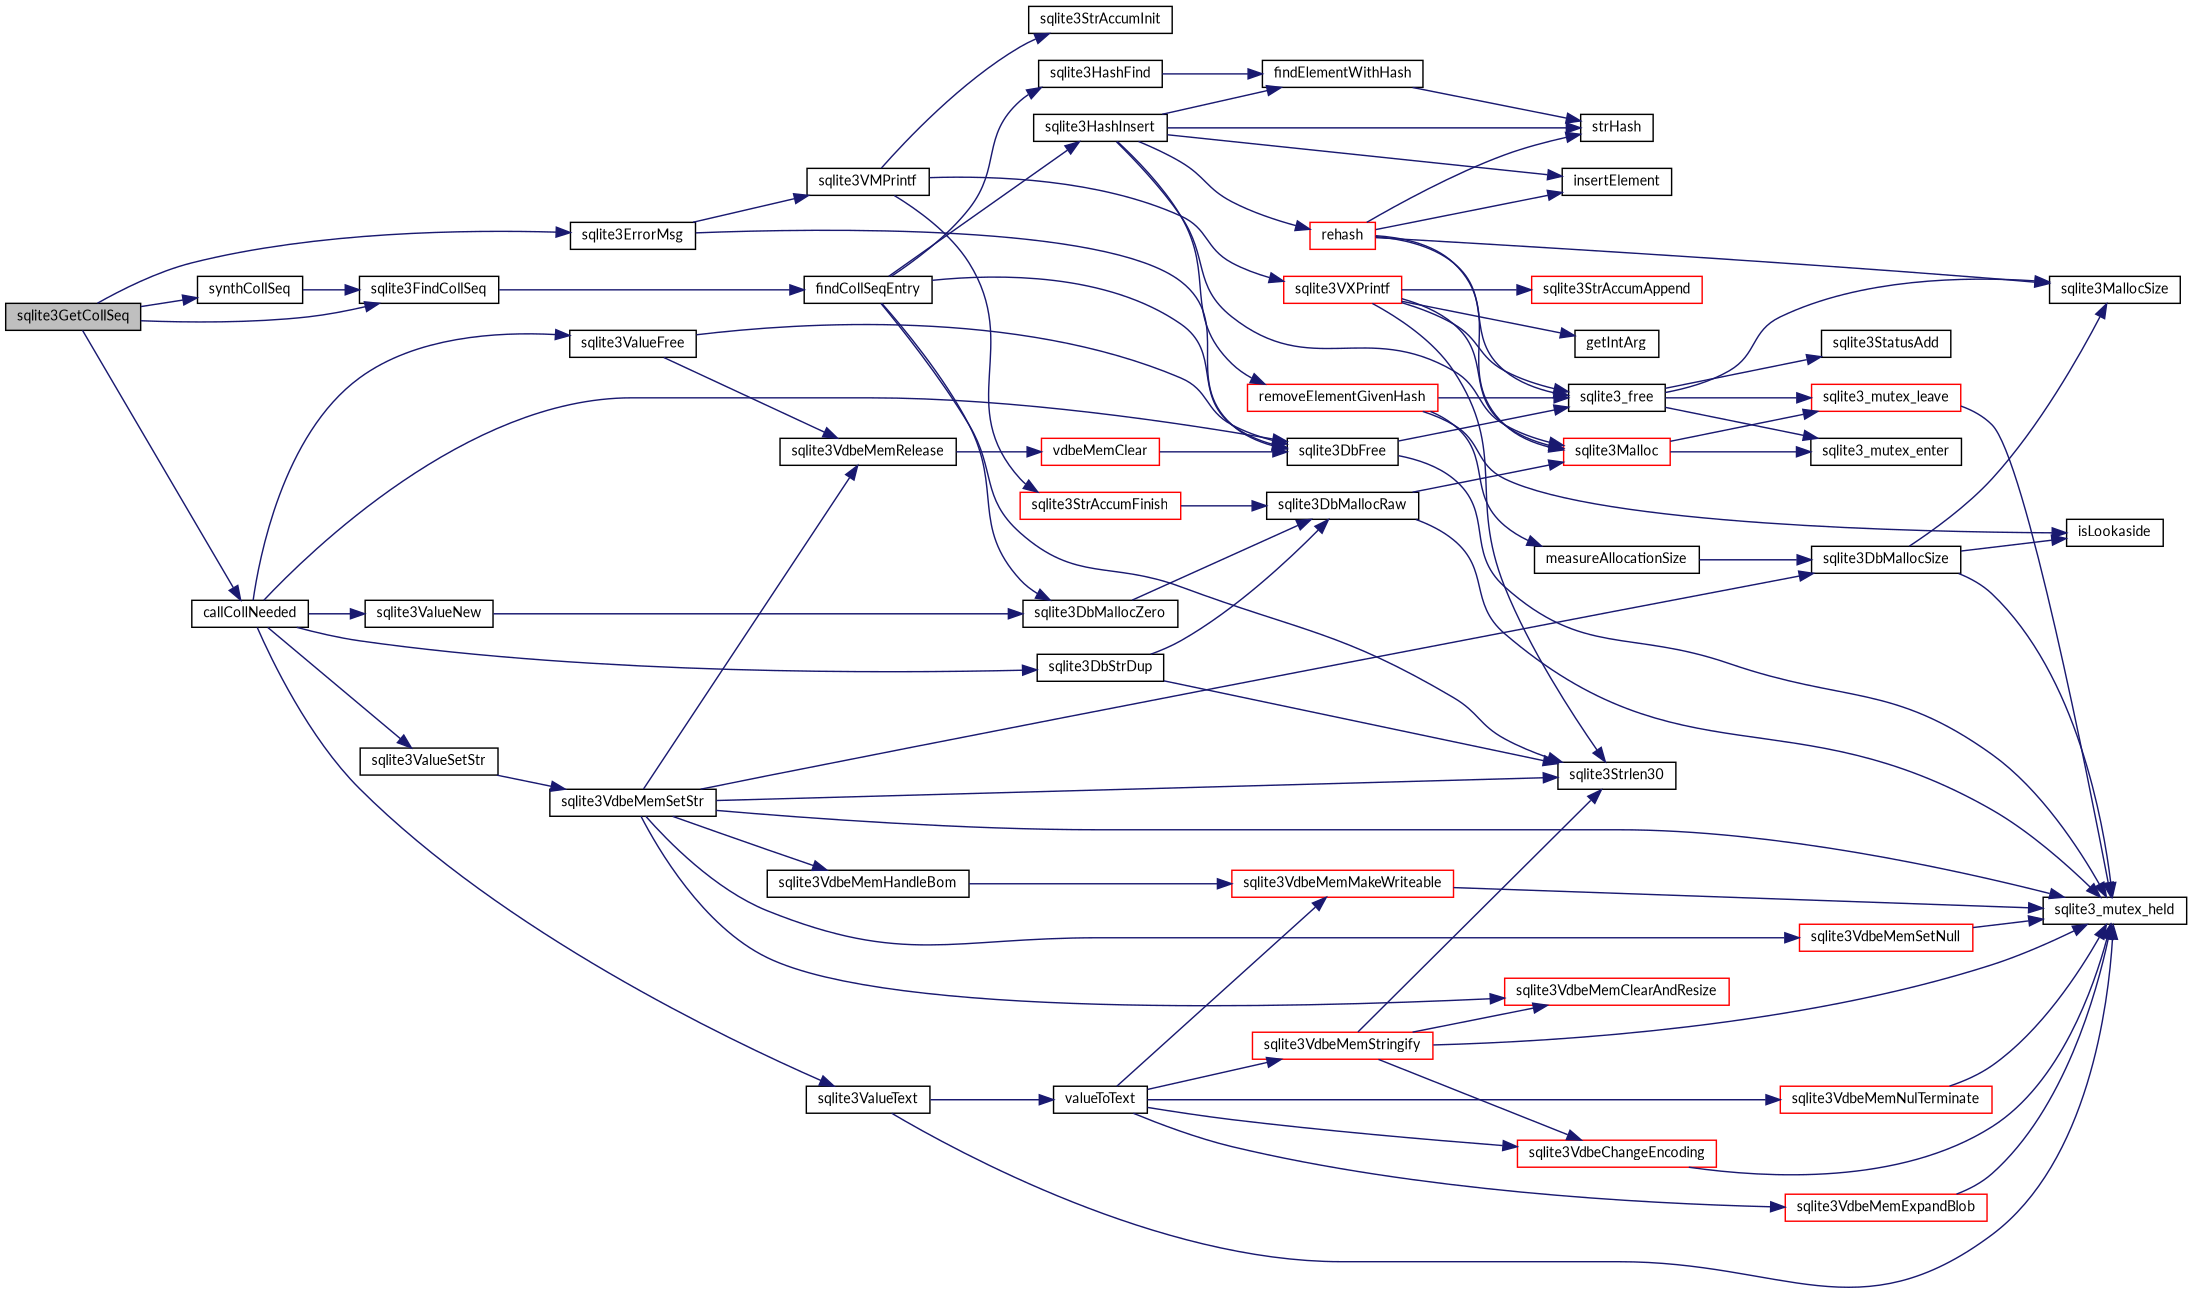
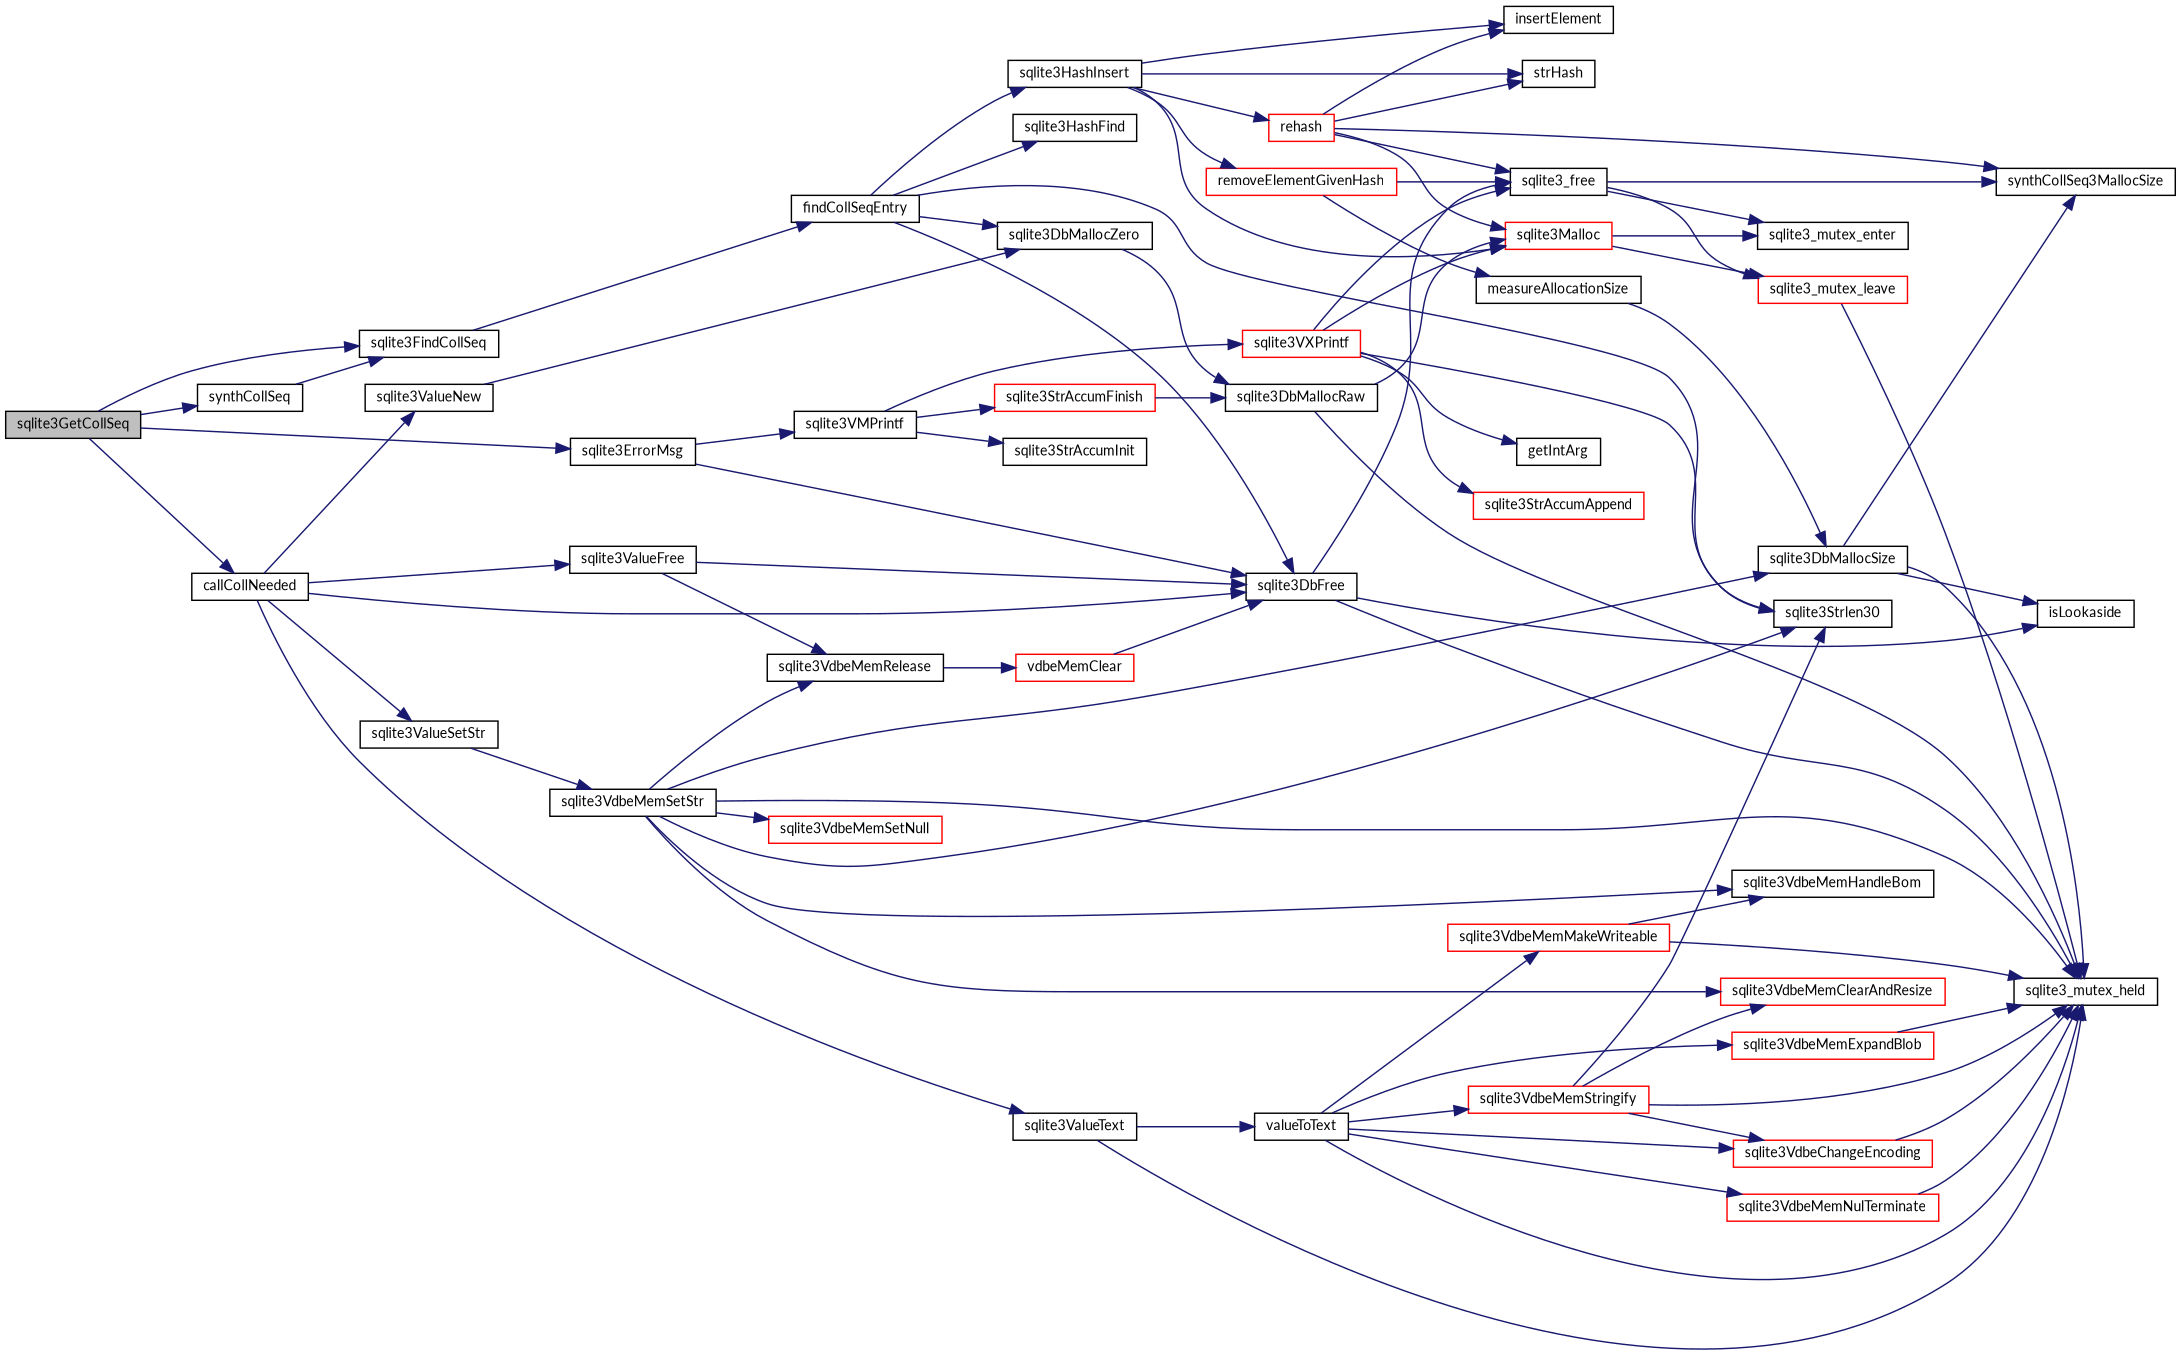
node "findElementWithHash": removed
node "sqlite3MallocSize": label "sqlite3MallocSize" -> "synthCollSeq3MallocSize"
node "sqlite3StatusAdd": removed
edge "removeElementGivenHash" -> "isLookaside": now "sqlite3DbFree" -> "isLookaside"
node "sqlite3DbStrDup": removed
edge "sqlite3VdbeMemHandleBom" -> "sqlite3VdbeMemMakeWriteable": reversed
edge "sqlite3VdbeMemSetNull" -> "sqlite3_mutex_held": now "valueToText" -> "sqlite3_mutex_held"
